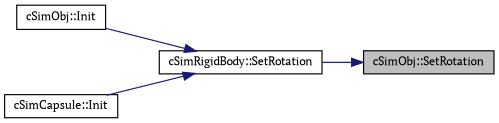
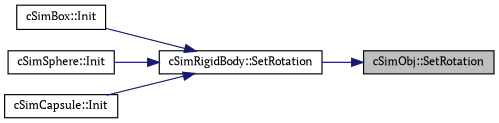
node "cSimObj::Init": label "cSimObj::Init" -> "cSimBox::Init"
node "cSimSphere::Init": added
